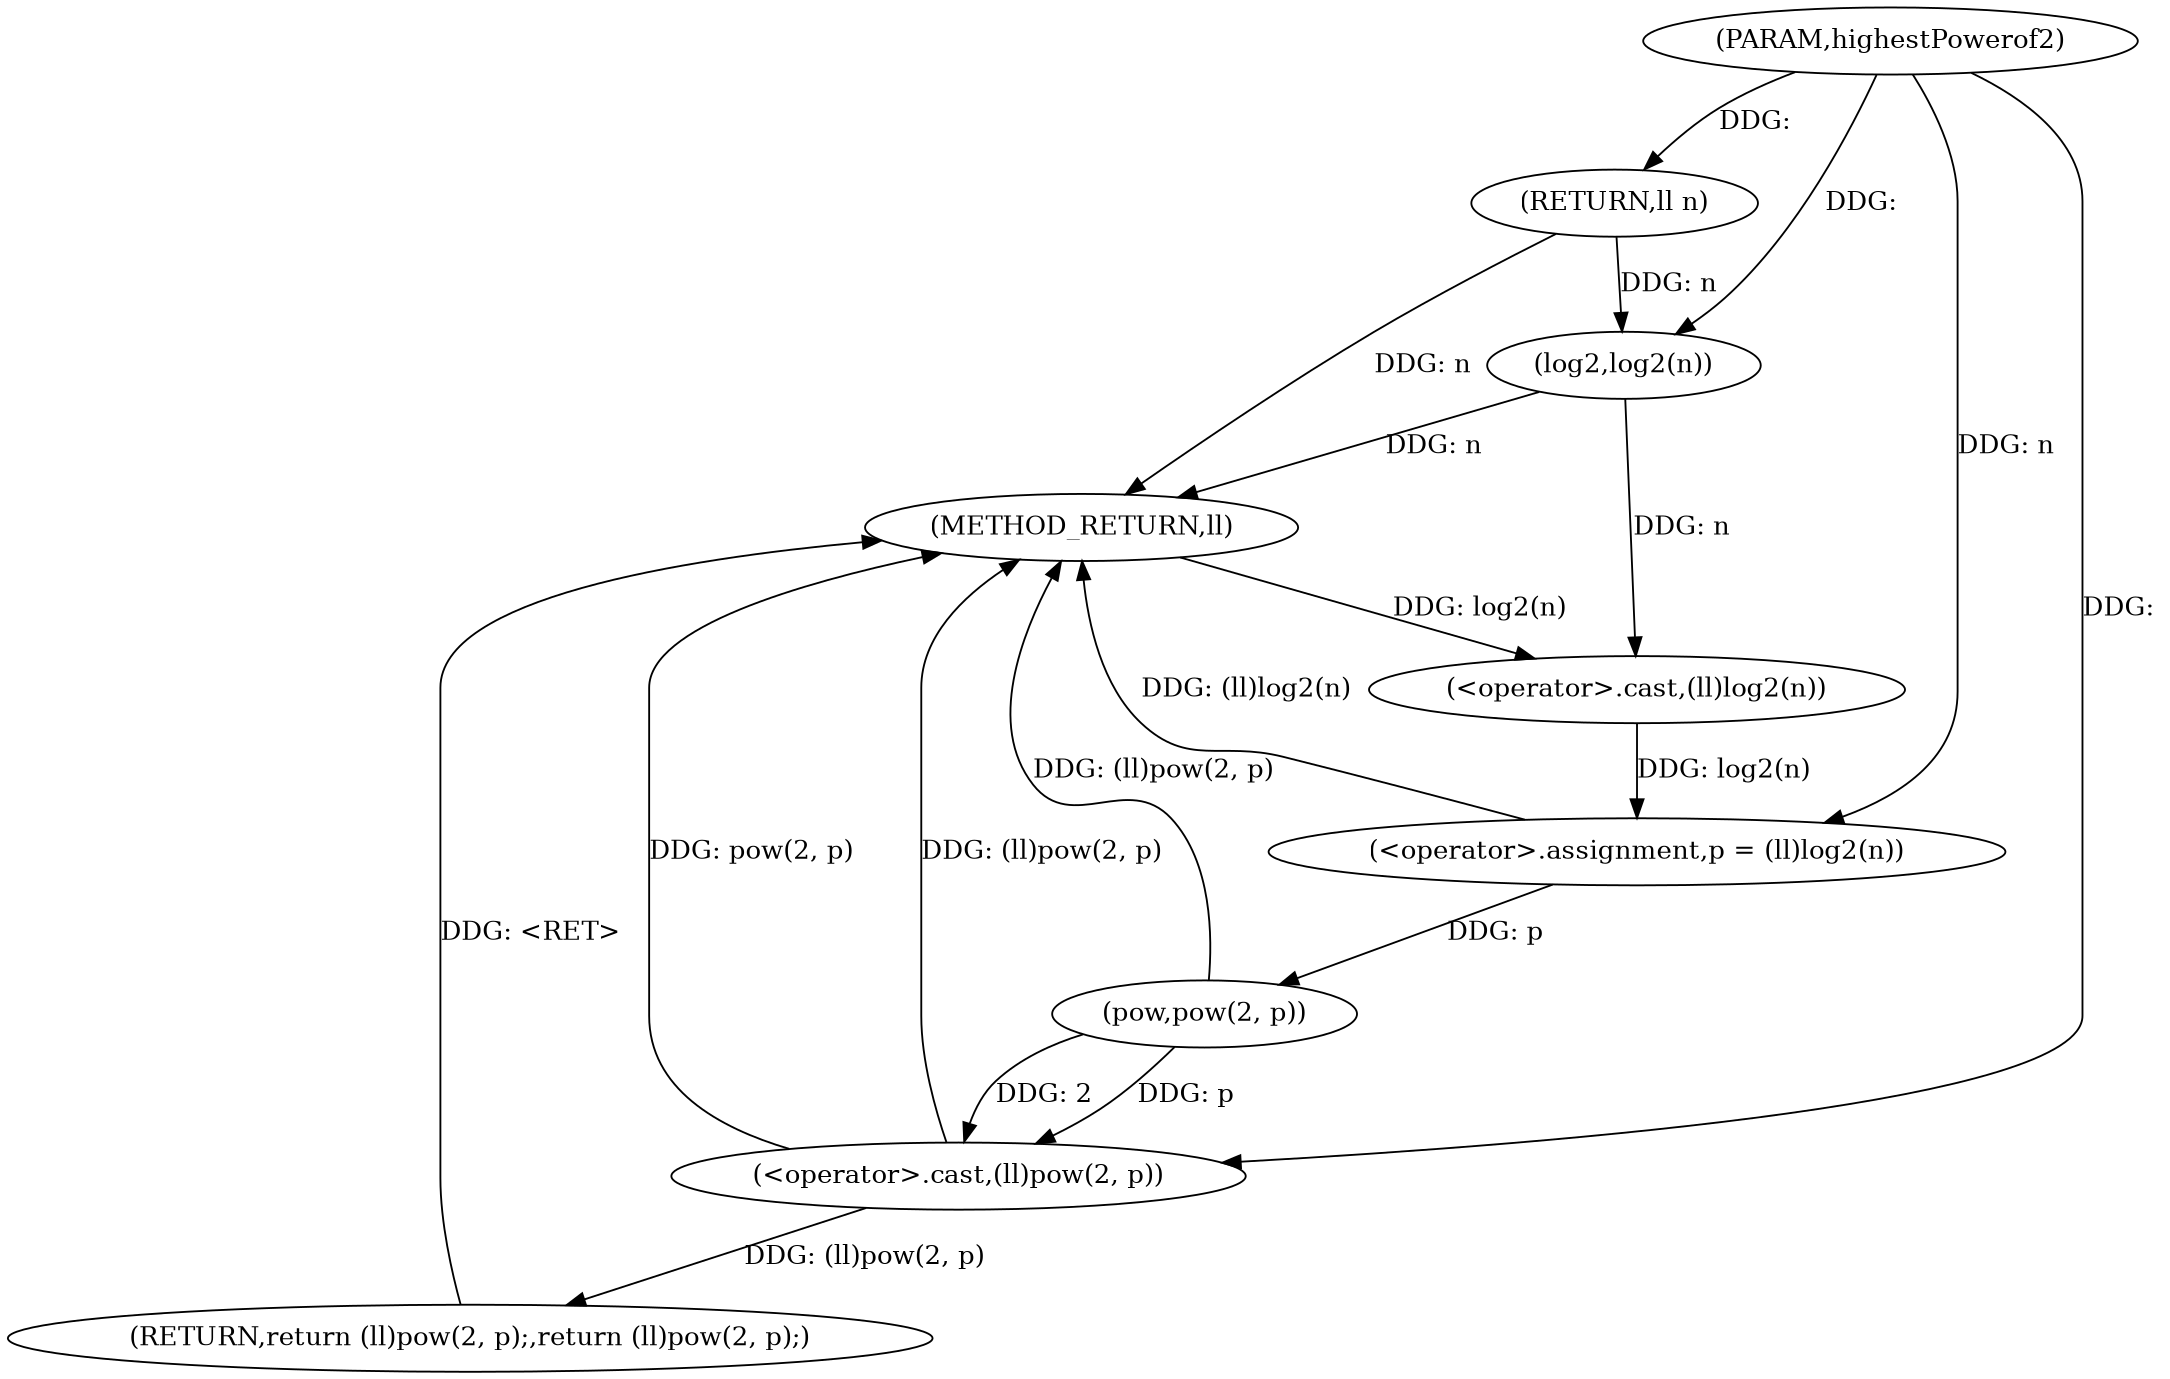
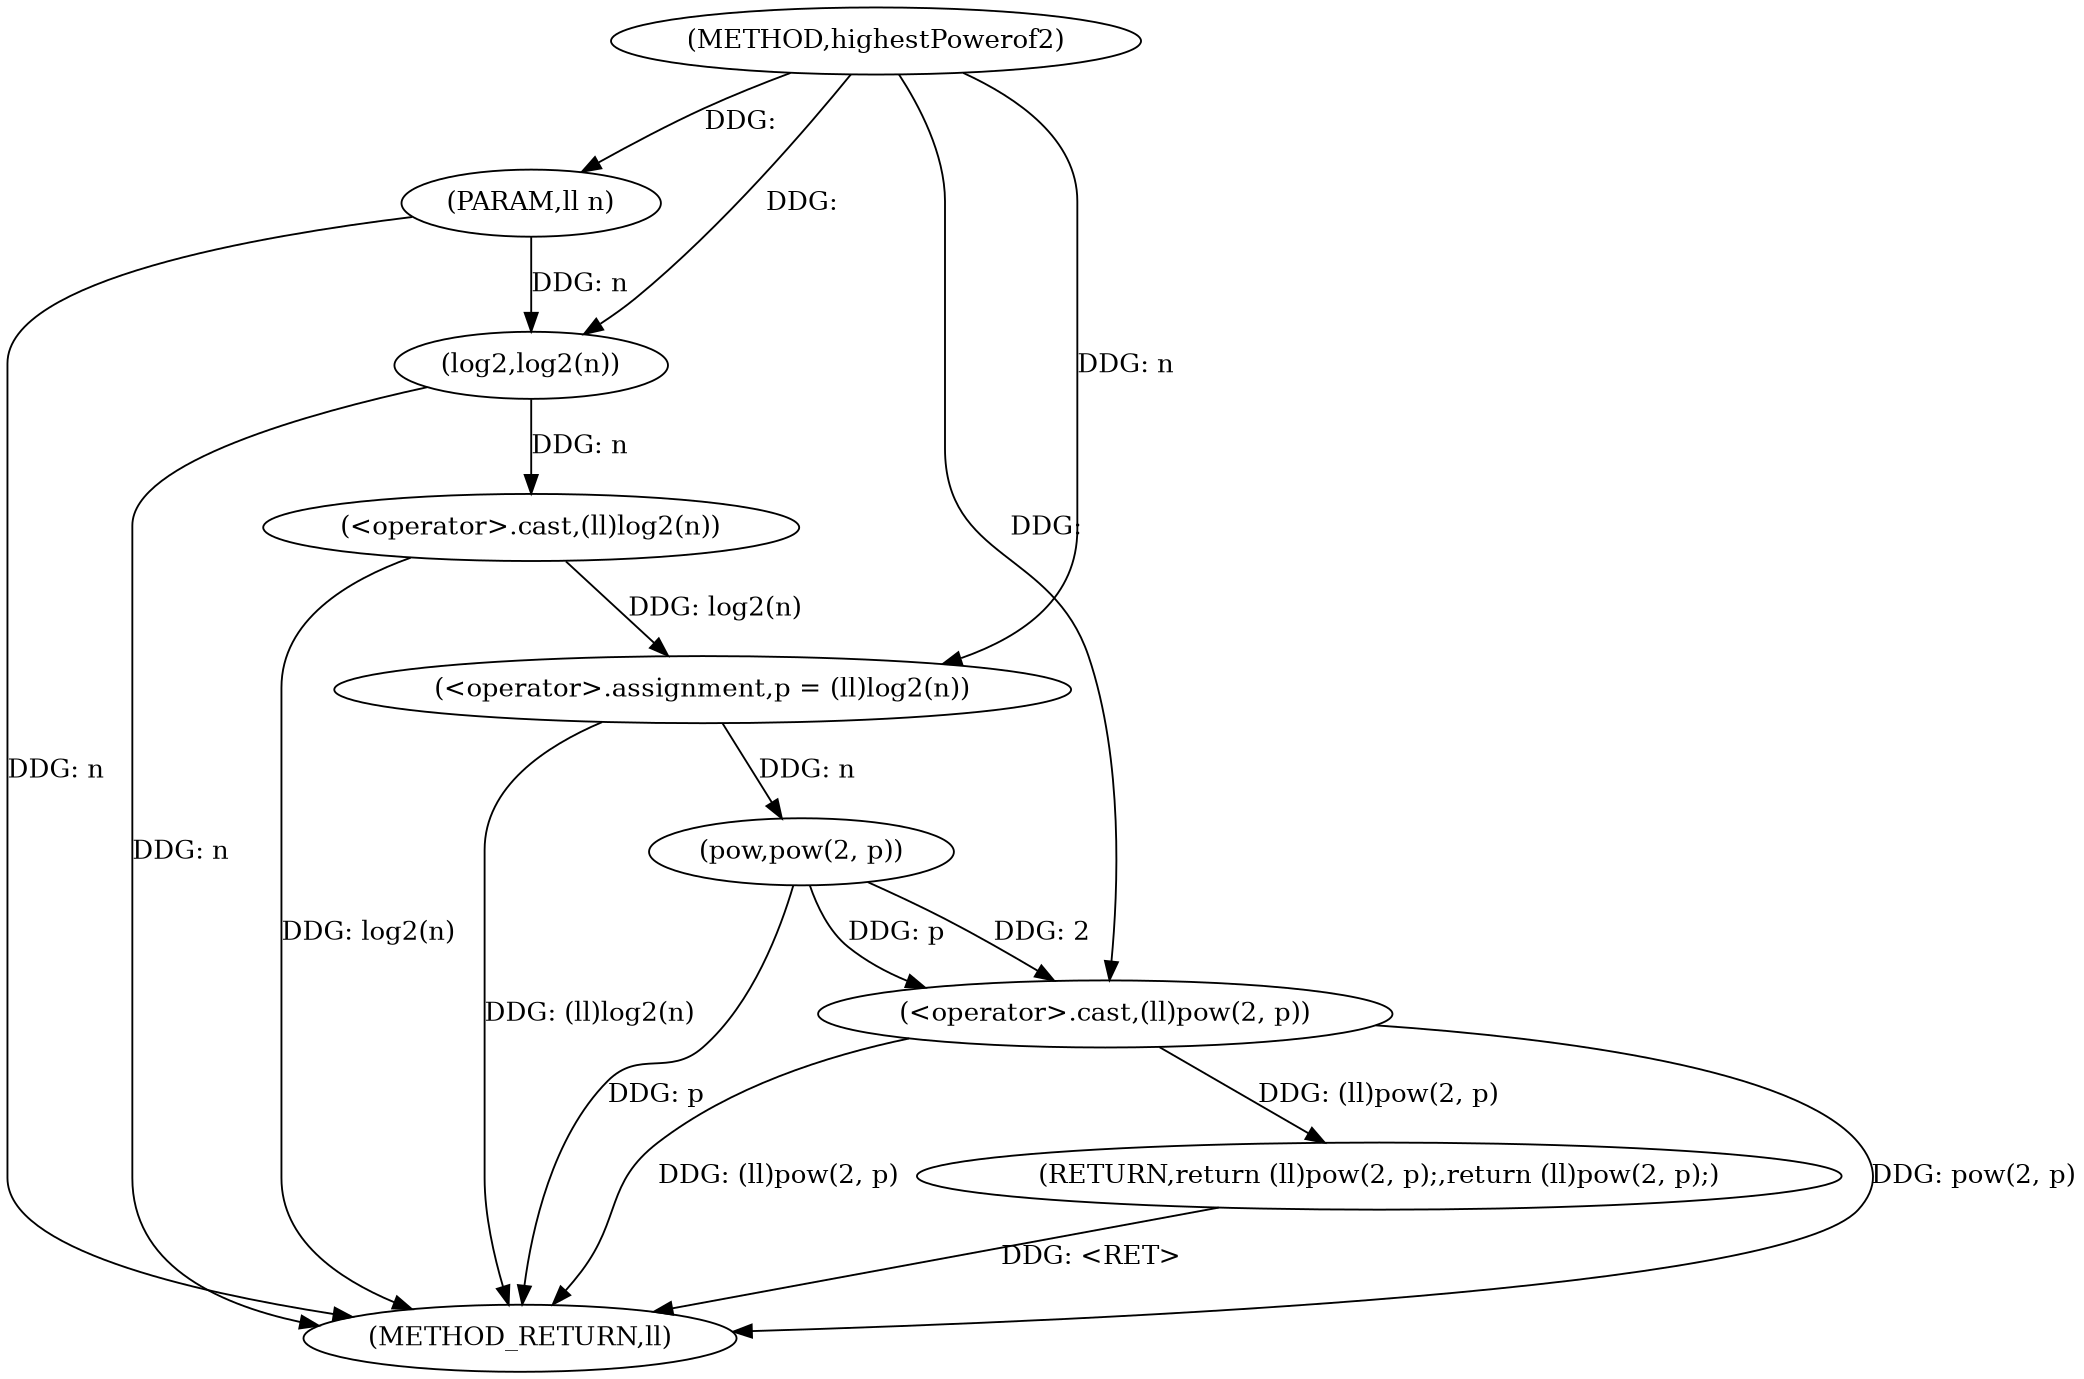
node "(PARAM,highestPowerof2)": label "(PARAM,highestPowerof2)" -> "(METHOD,highestPowerof2)"
node "(RETURN,ll n)": label "(RETURN,ll n)" -> "(PARAM,ll n)"
edge "(METHOD_RETURN,ll)" -> "(<operator>.cast,(ll)log2(n))": reversed
edge "(pow,pow(2, p))" -> "(METHOD_RETURN,ll)": label "DDG: (ll)pow(2, p)" -> "DDG: p"
edge "(<operator>.assignment,p = (ll)log2(n))" -> "(pow,pow(2, p))": label "DDG: p" -> "DDG: n"
